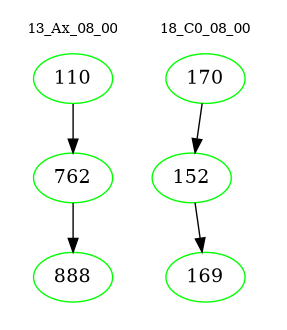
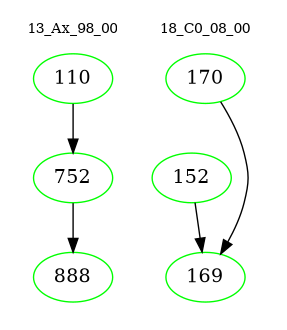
cluster "13_Ax_08_00": label "13_Ax_08_00" -> "13_Ax_98_00"
edge "170" -> "152": now "170" -> "169"
node "762": label "762" -> "752"
